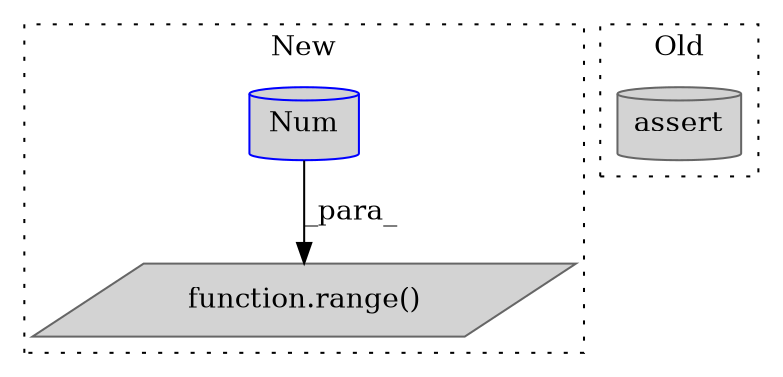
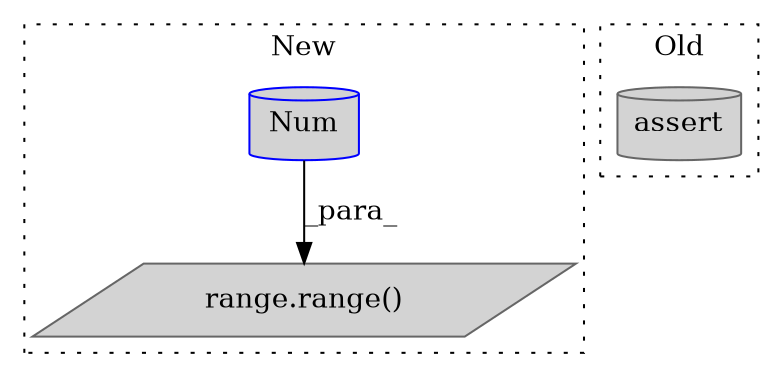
node "function.range()": label "function.range()" -> "range.range()"
